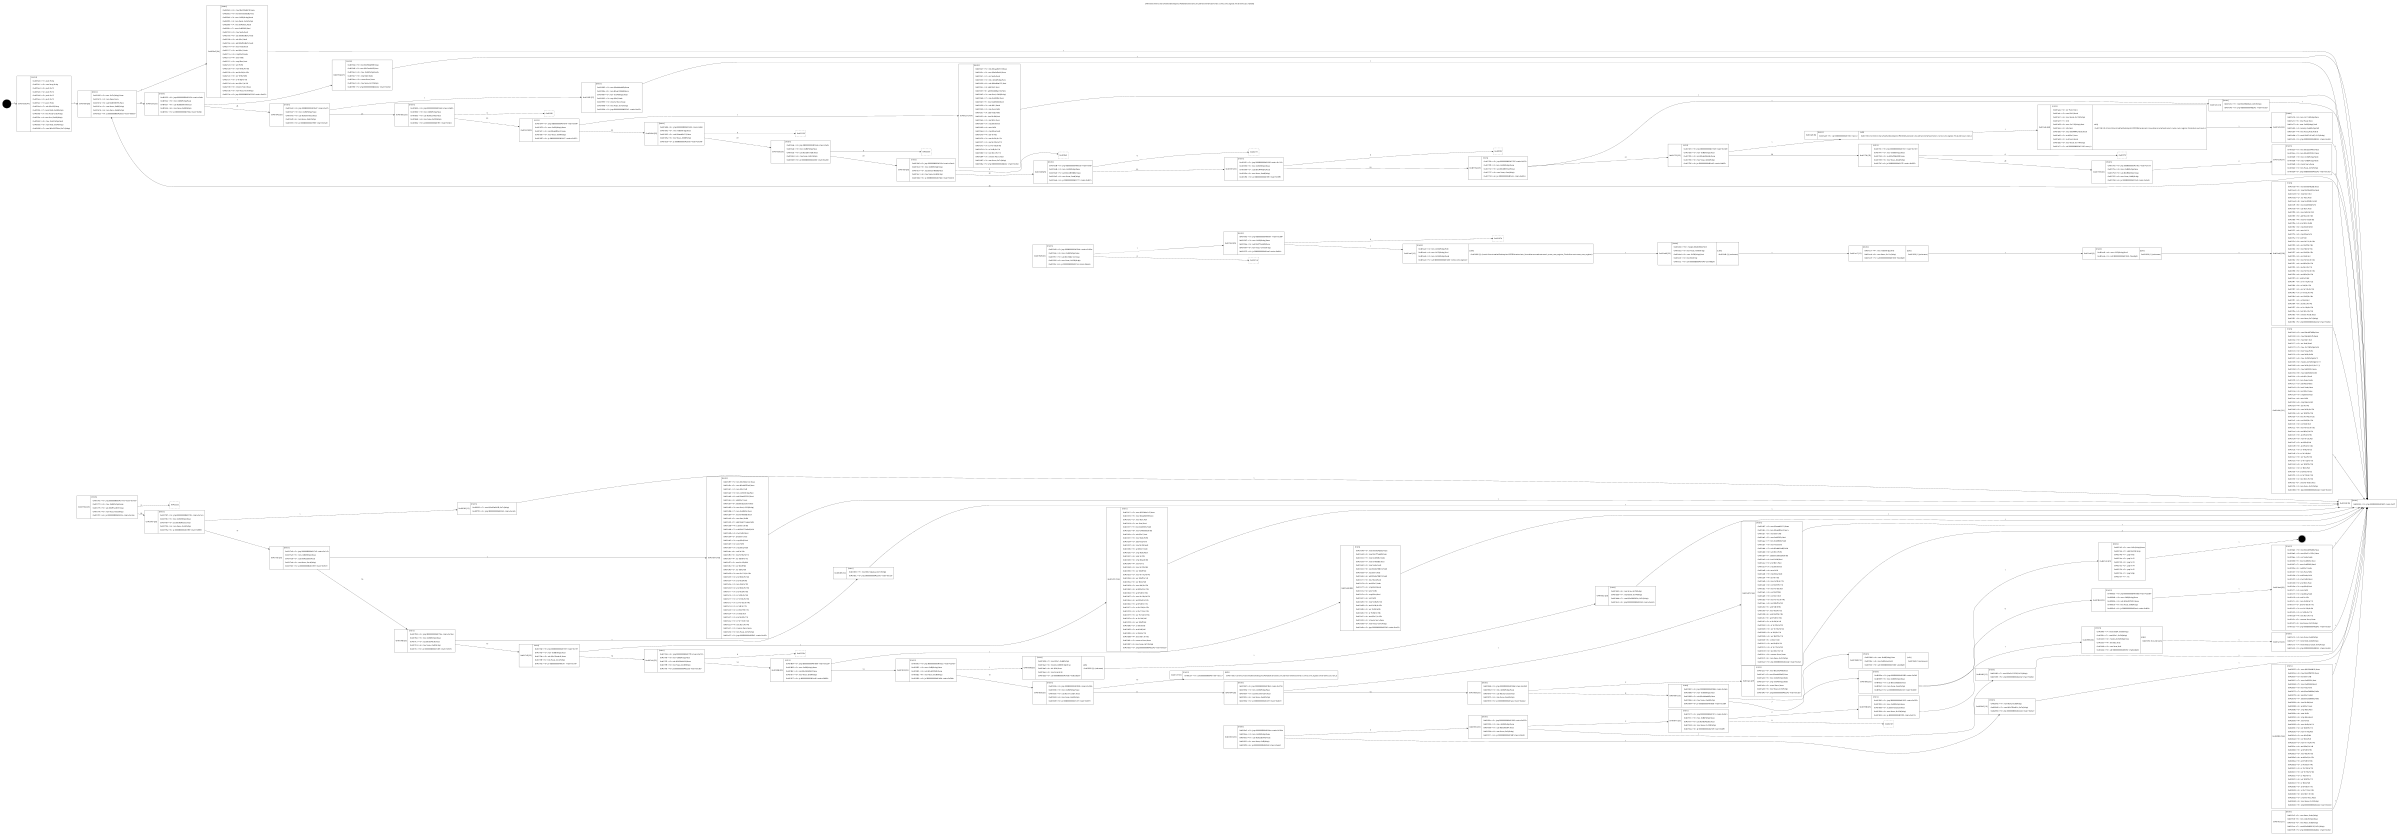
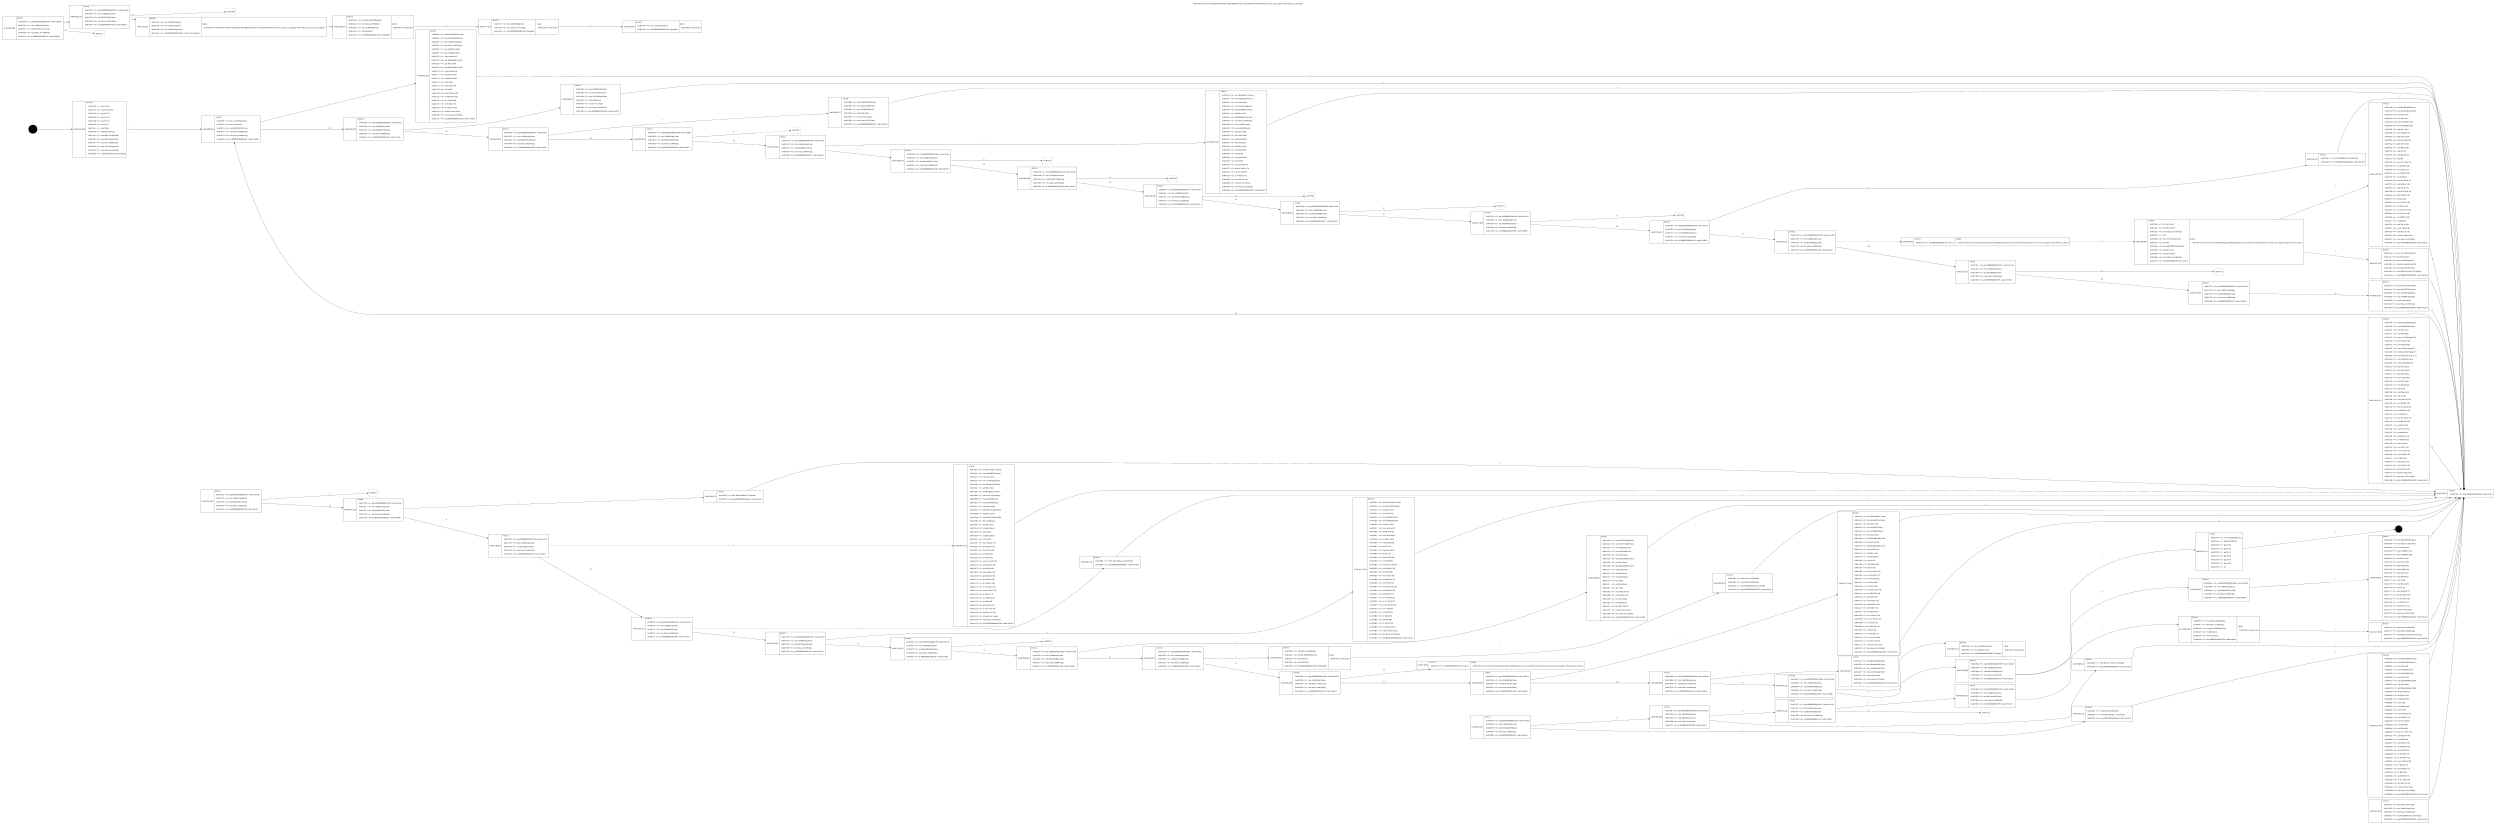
edge "0x401ed6 [9]" -> "0x401edf [138]": now "0x401a4a [44]" -> "0x401edf [138]"
